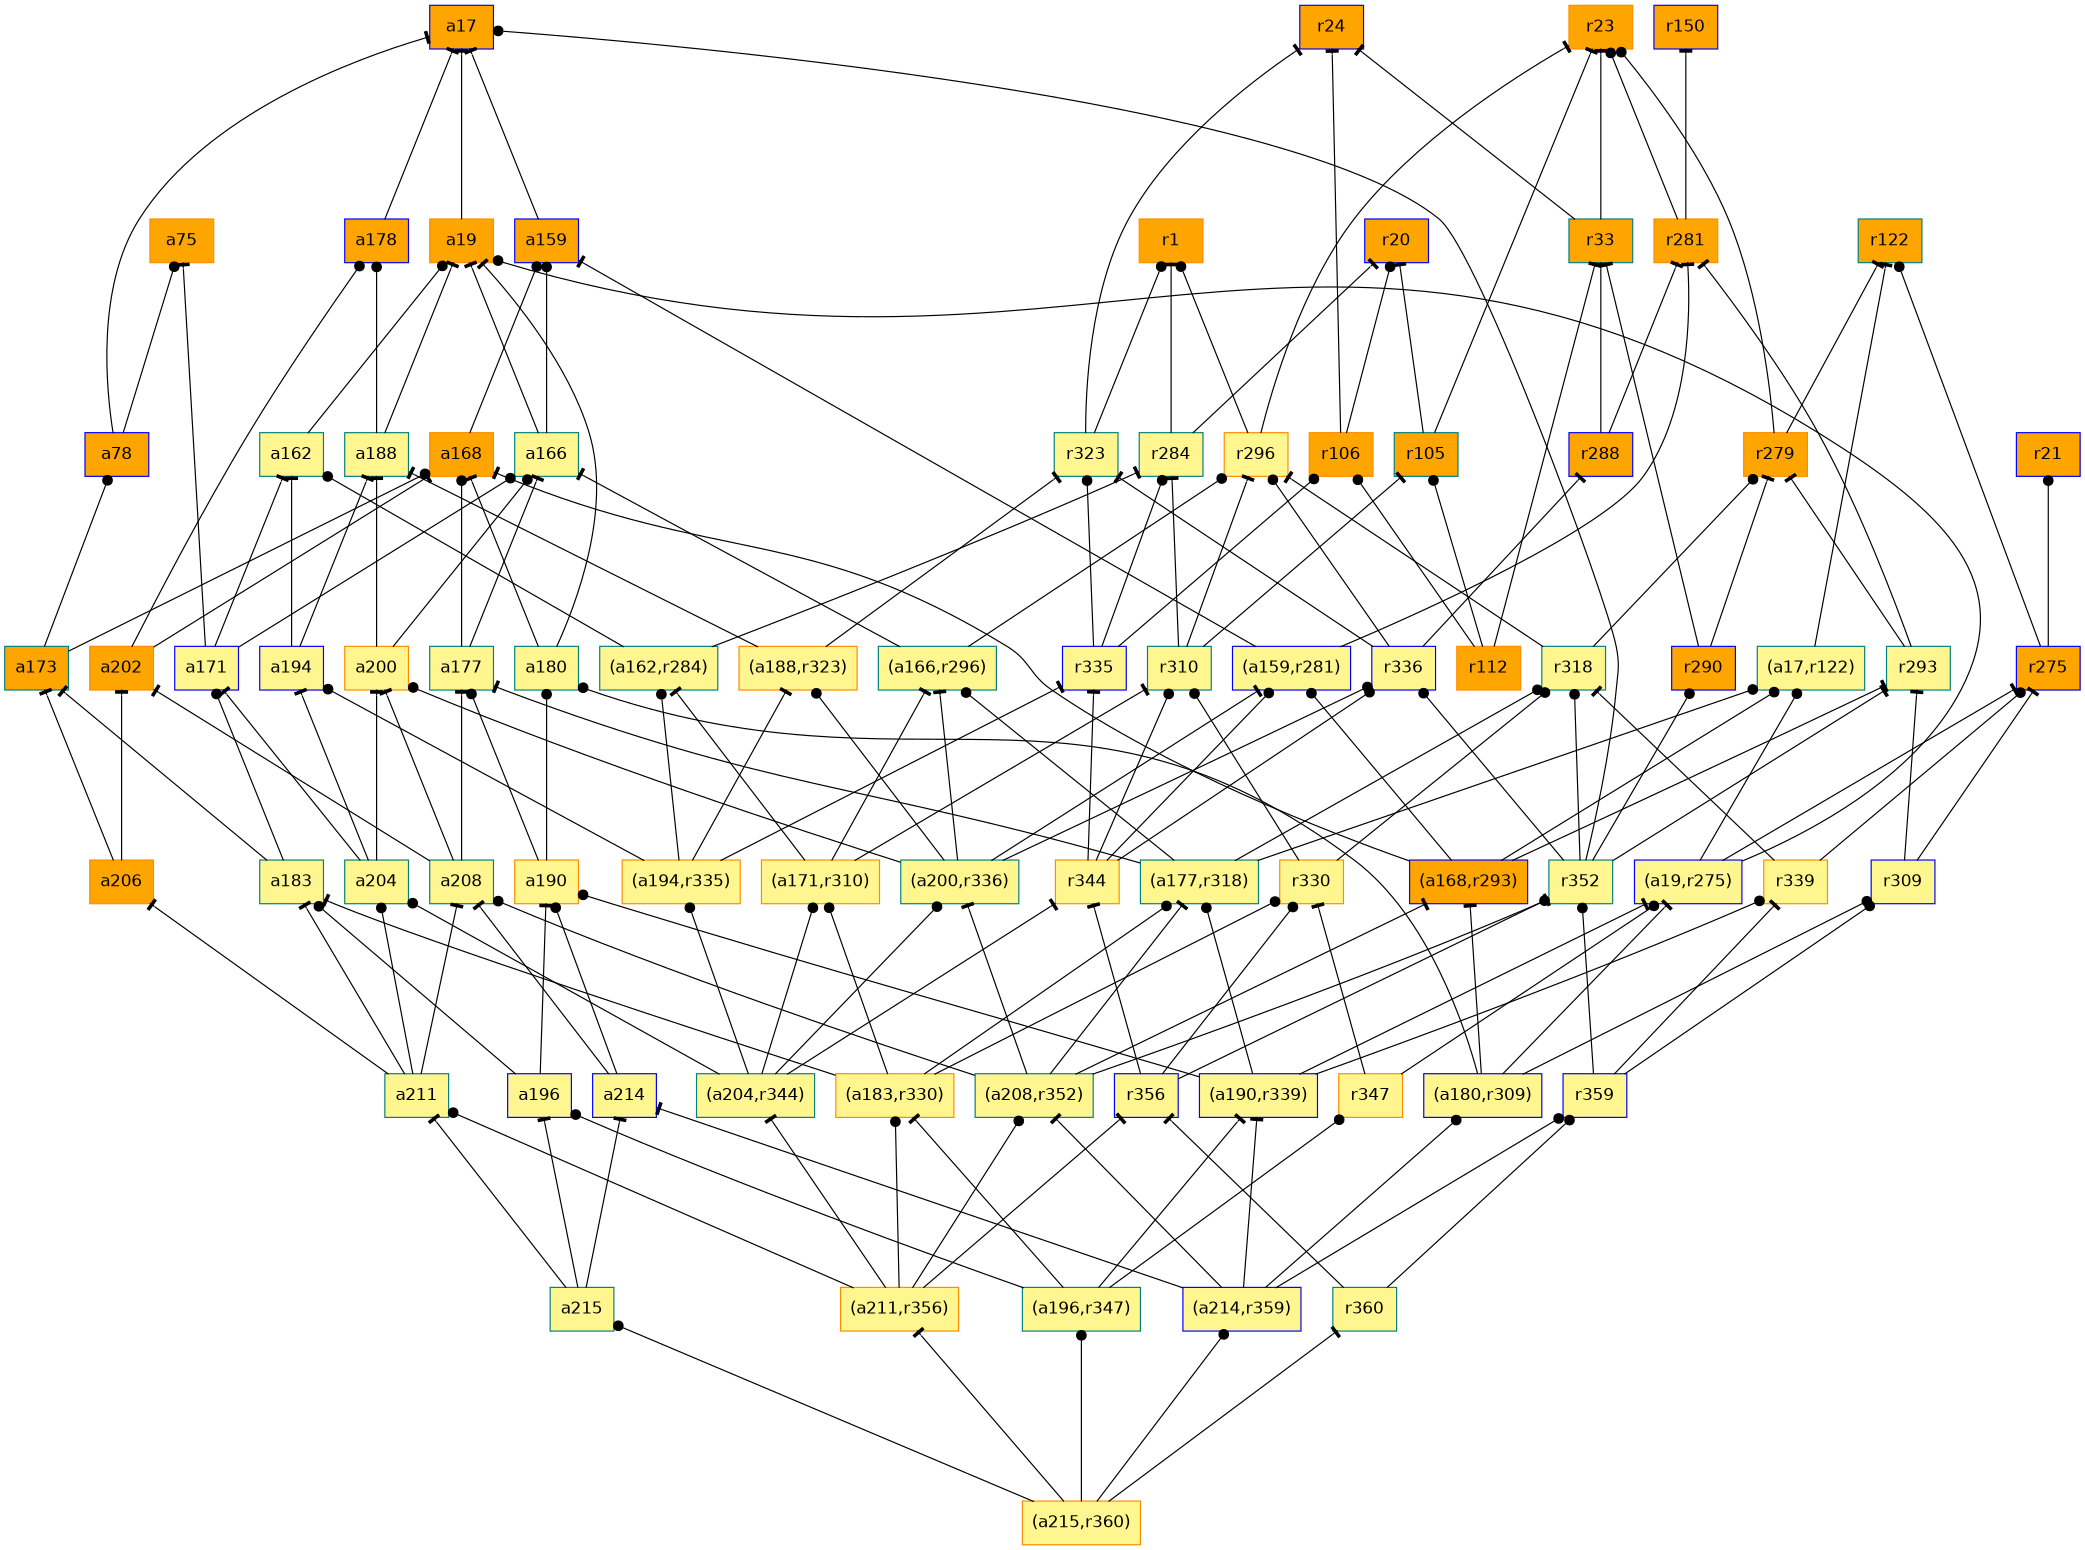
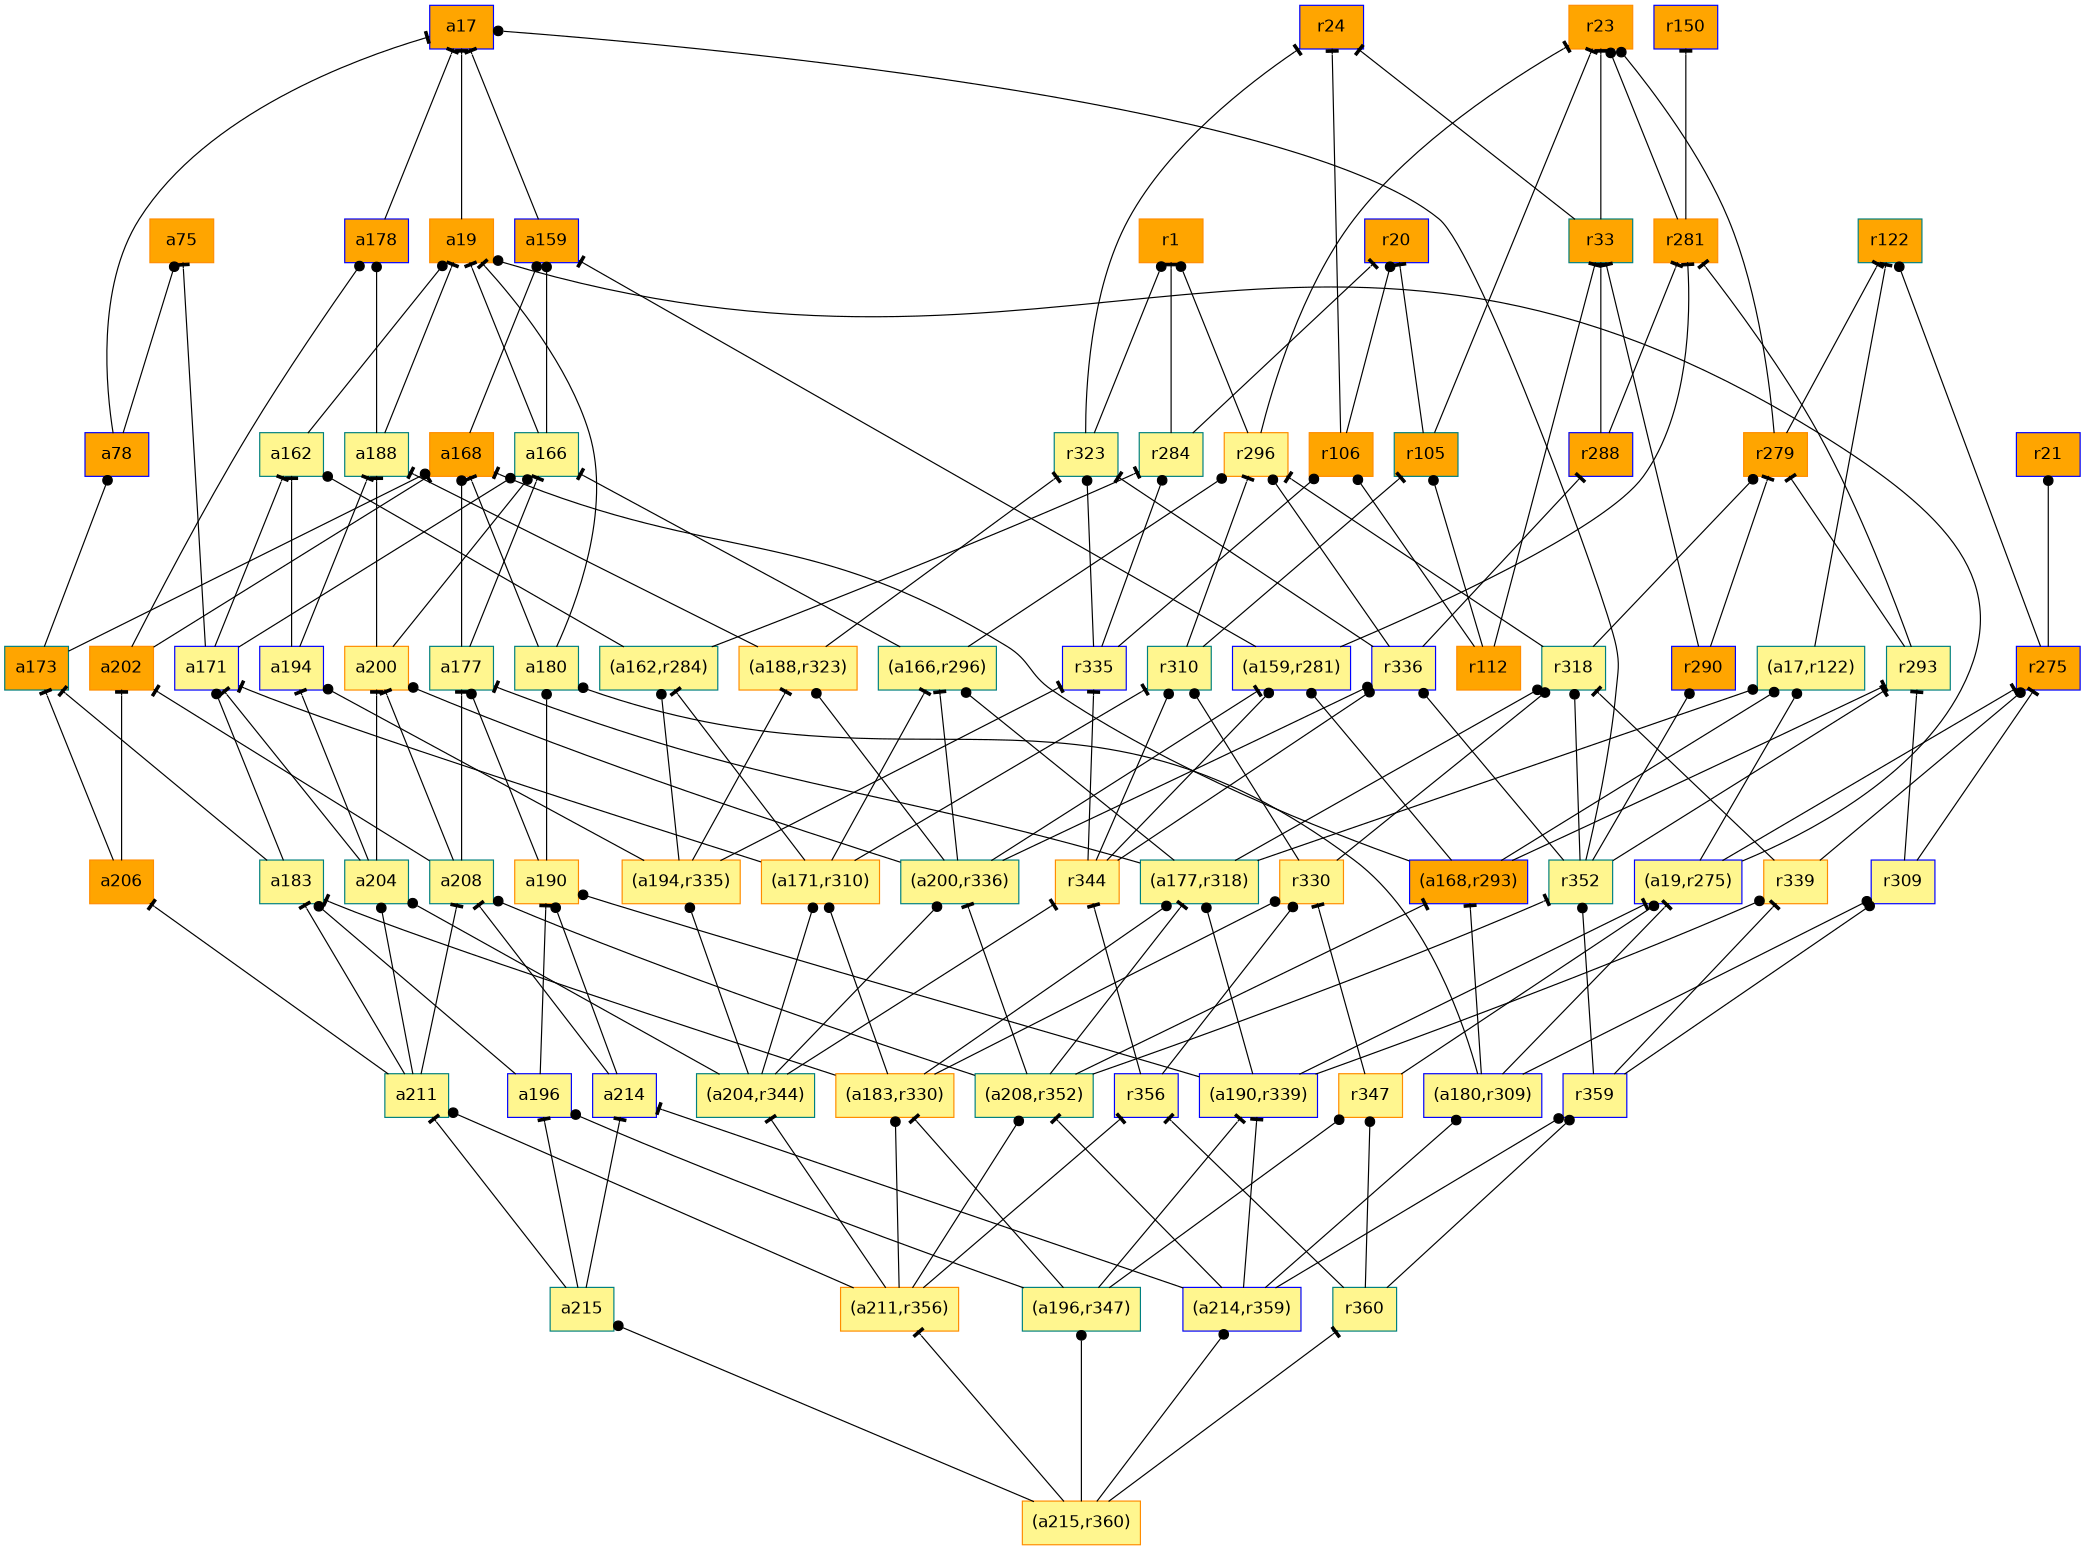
edge "r310" -> "r284": removed
edge "(a171,r310)" -> "a171": added
edge "r356" -> "r352": removed
edge "r360" -> "r347": added
